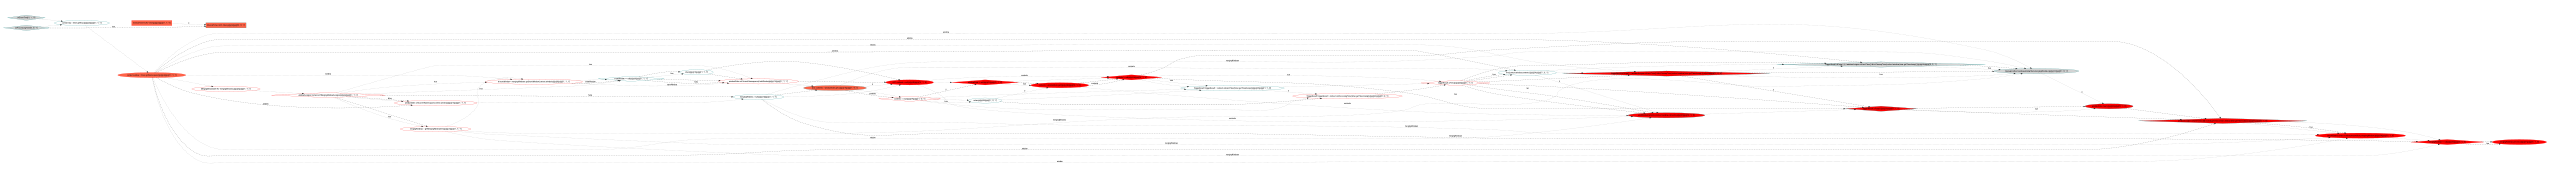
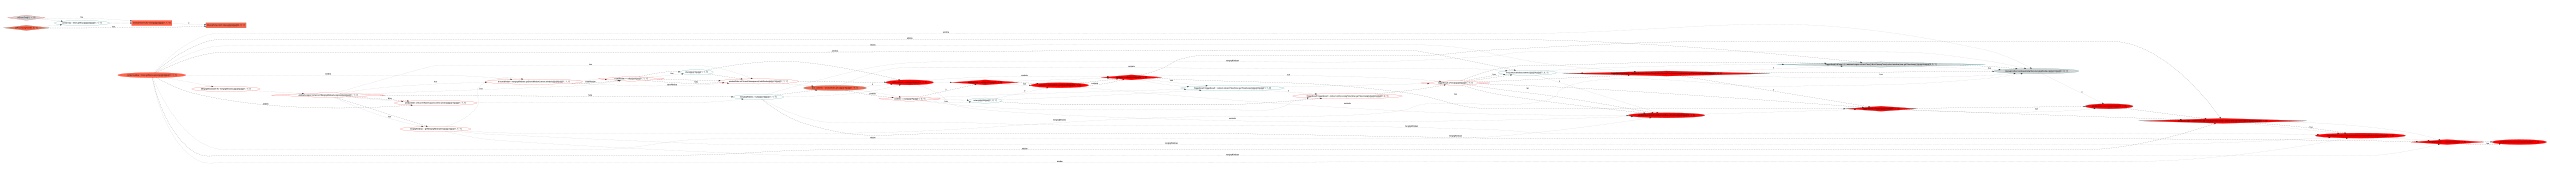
node "onEventTime['0', '1', '0']": color teal -> red
edge "onEventTime['0', '1', '0']" -> "InternalTimer<K,W> timer@@@2@@@['1', '1', '0']": added, label "true"
node "onProcessingTime['0', '0', '1']": fillcolor lightgray -> tomato
edge "context.key = timer.getKey()@@@3@@@['1', '1', '1']" -> "context.window = timer.getNamespace()@@@4@@@['1', '1', '1']": now "context.key = timer.getKey()@@@3@@@['1', '1', '1']" -> "InternalTimer<K,W> timer@@@2@@@['1', '1', '0']"
node "stateWindow == null@@@9@@@['1', '1', '1']": color teal -> red
